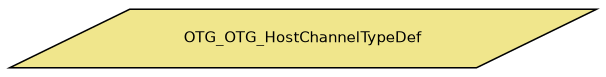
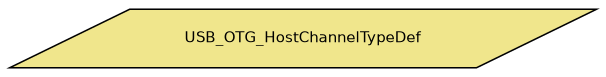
node "OTG_OTG_HostChannelTypeDef": label "OTG_OTG_HostChannelTypeDef" -> "USB_OTG_HostChannelTypeDef"
